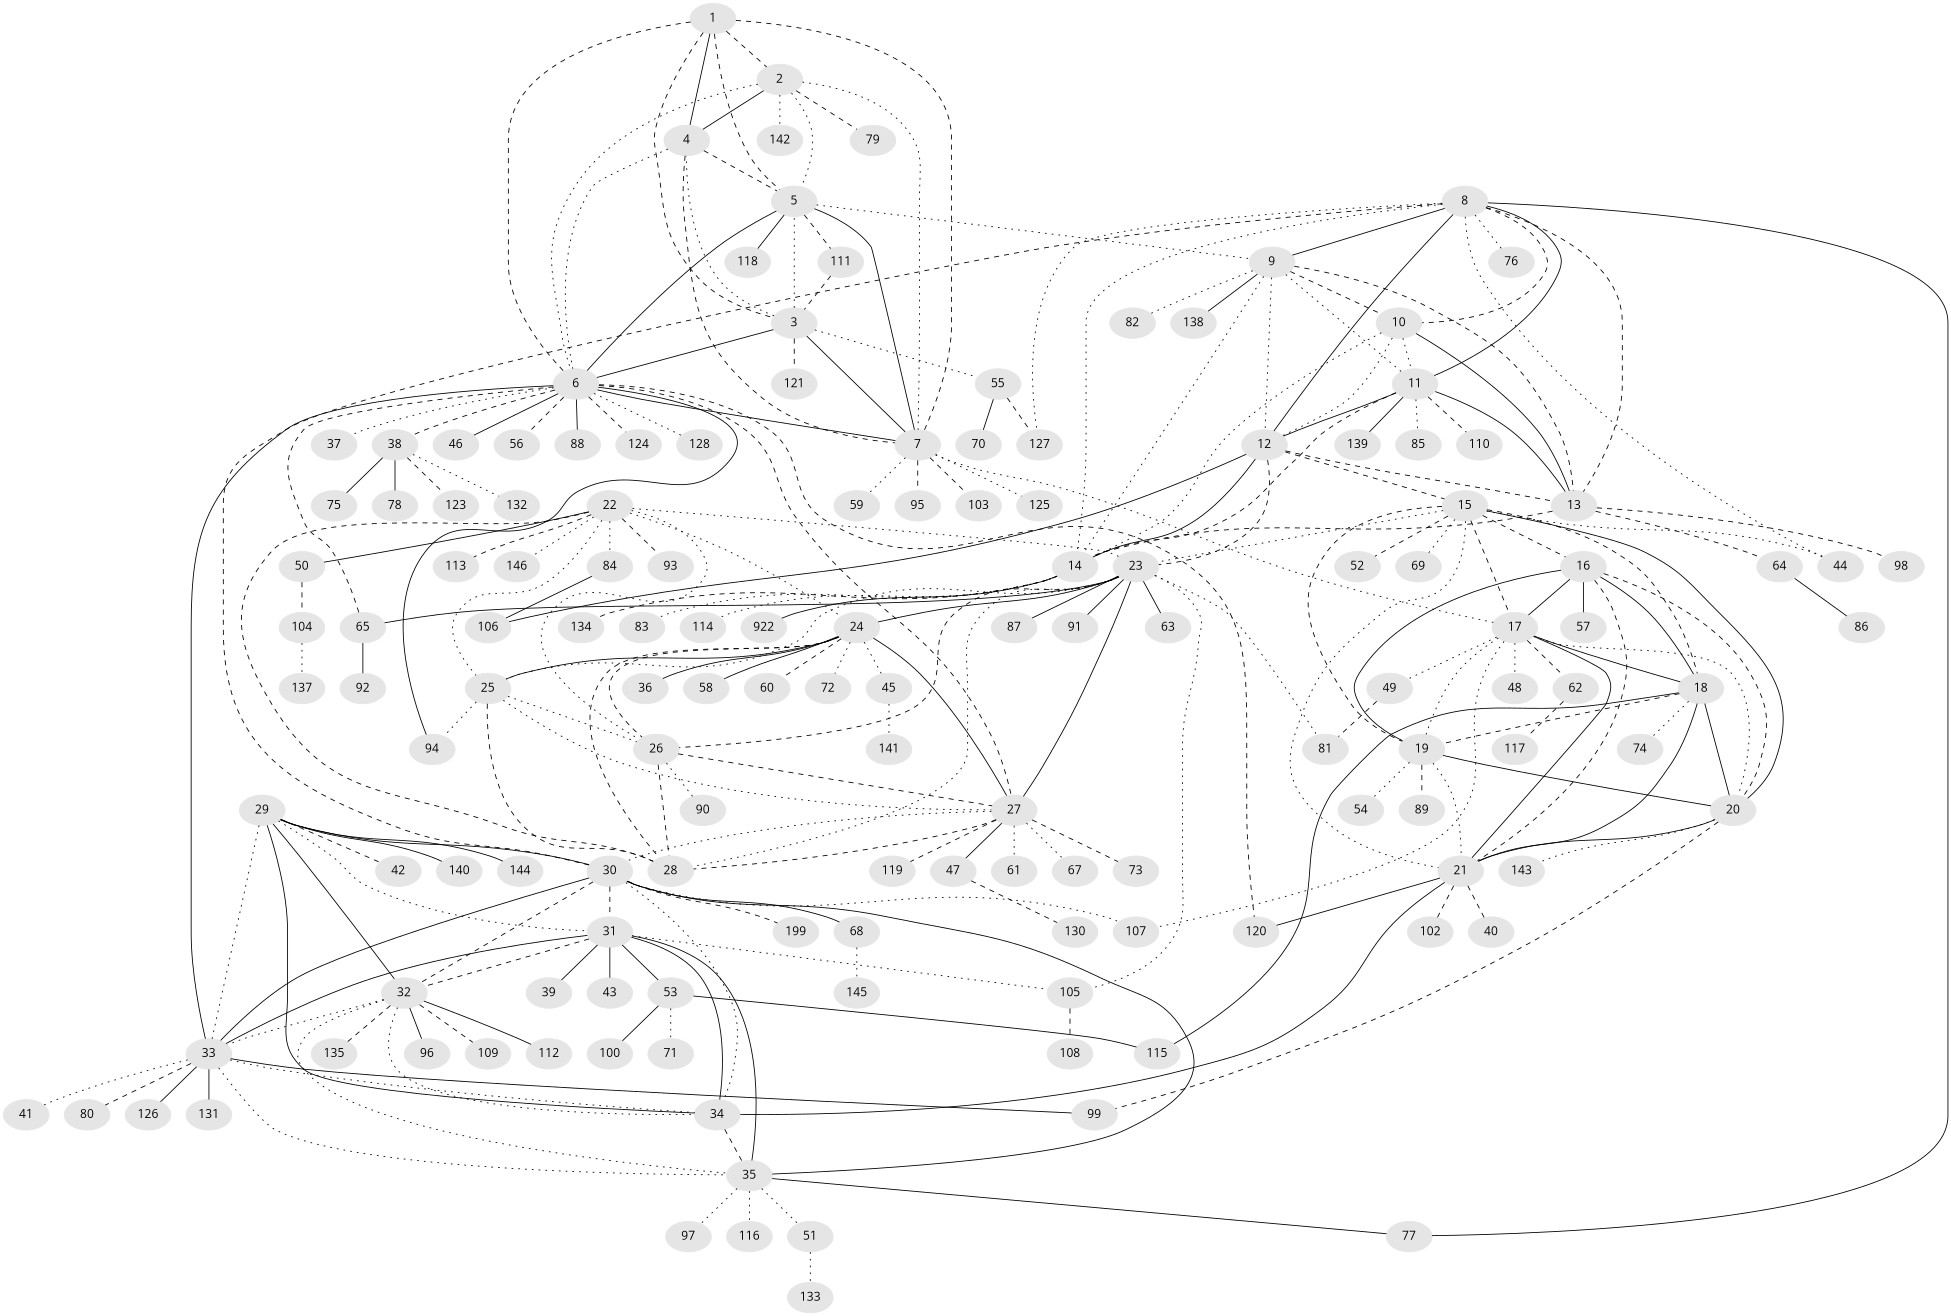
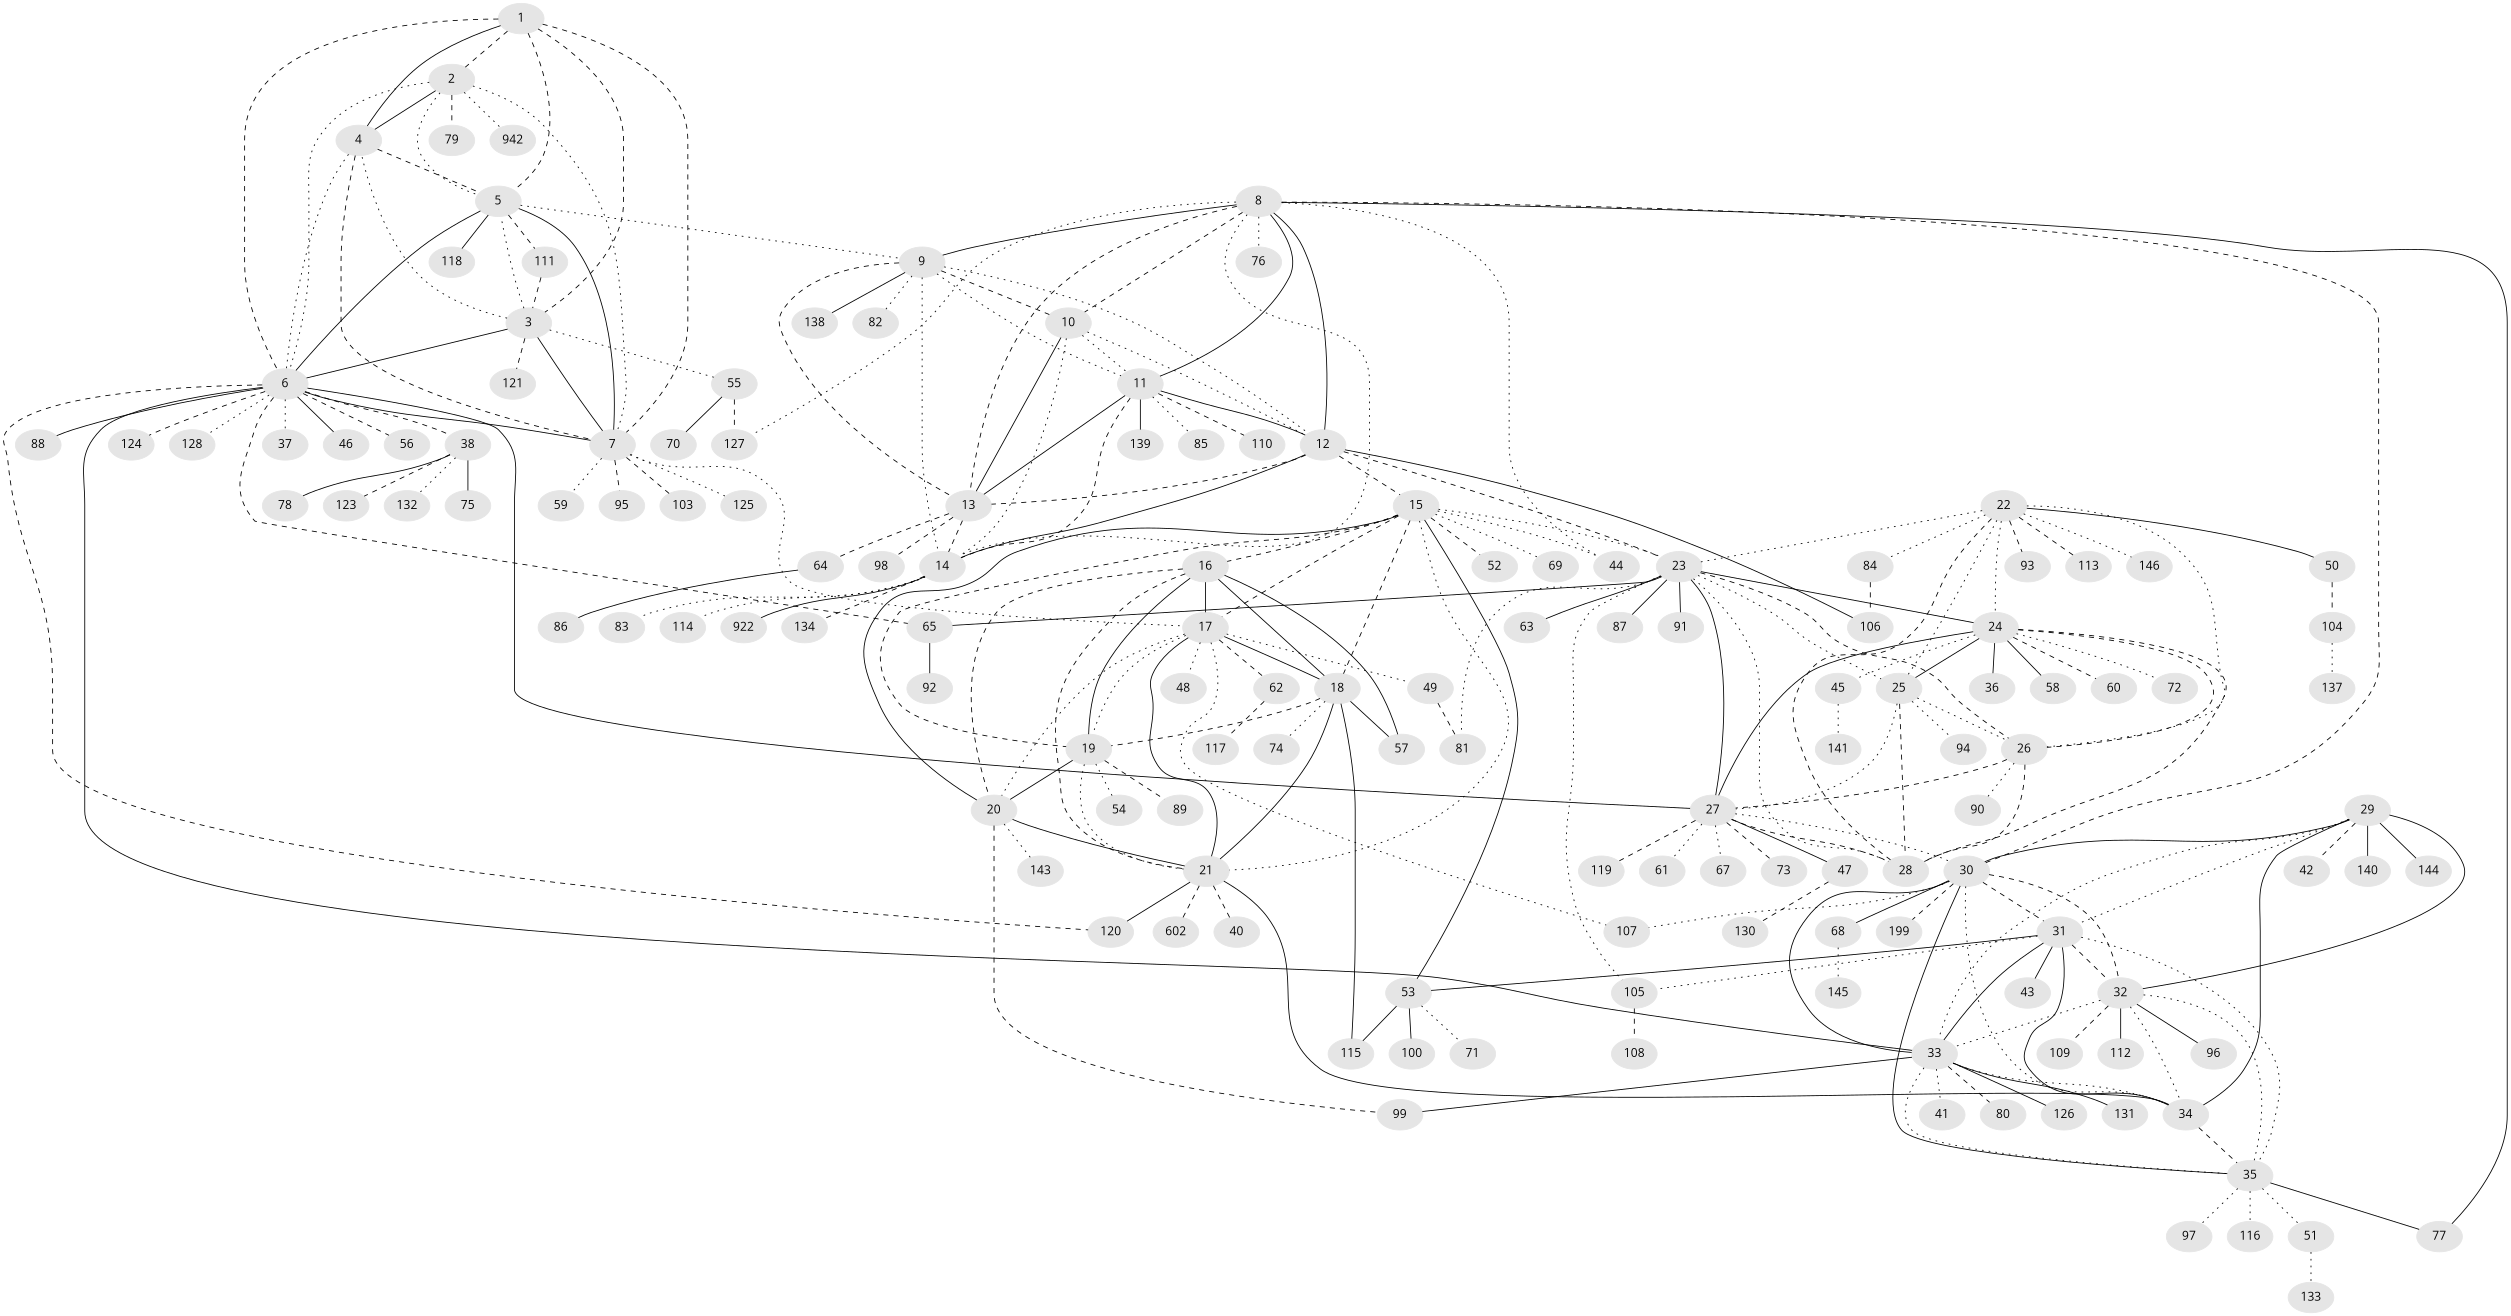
node "142": label "142" -> "942"
edge "6" -- "94": removed
edge "6" -- "27": style dashed -> solid
edge "84" -- "106": style solid -> dashed
edge "15" -- "53": added
edge "18" -- "20": now "18" -- "57"
node "102": label "102" -> "602"
node "39": removed
edge "31" -- "35": style solid -> dotted
node "135": removed
